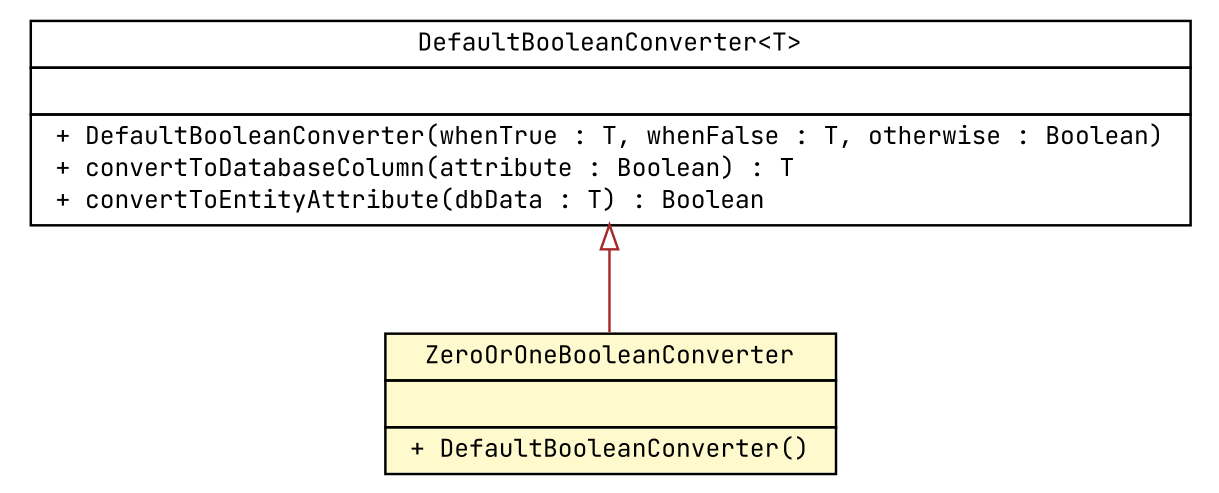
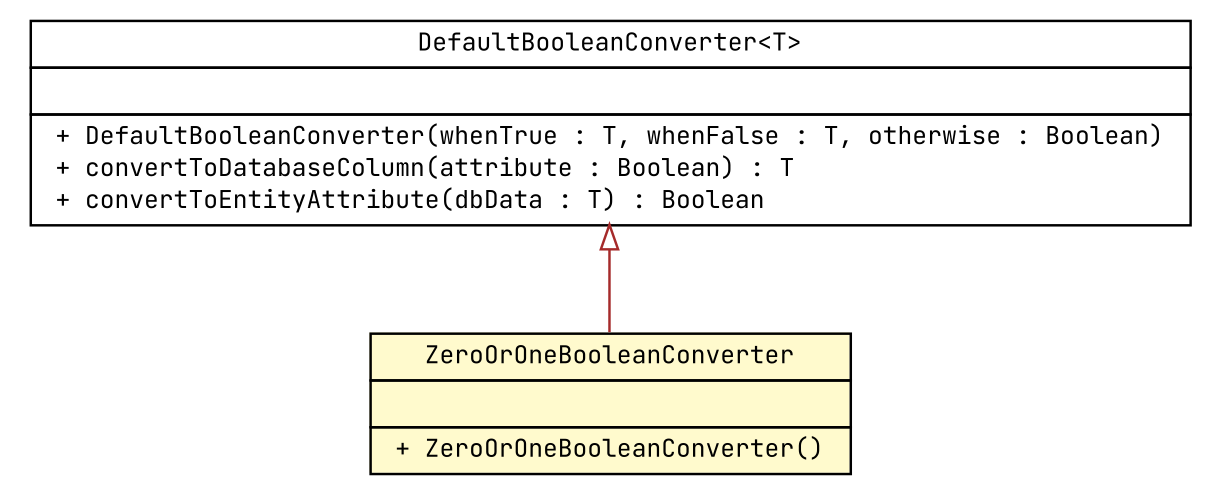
node "ZeroOrOneBooleanConverter": text "+ DefaultBooleanConverter()" -> "+ ZeroOrOneBooleanConverter()"
